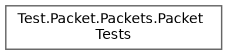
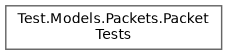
node "Test.Packet.Packets.Packet Tests": label "Test.Packet.Packets.Packet Tests" -> "Test.Models.Packets.Packet Tests"
